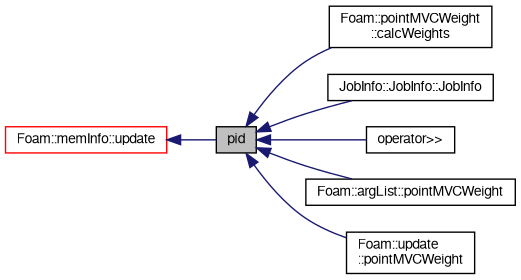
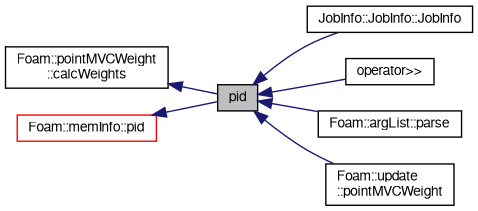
edge "Foam::pointMVCWeight ::calcWeights" -> "pid": reversed
node "Foam::memInfo::update": label "Foam::memInfo::update" -> "Foam::memInfo::pid"
node "Foam::argList::pointMVCWeight": label "Foam::argList::pointMVCWeight" -> "Foam::argList::parse"
